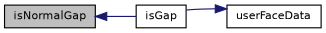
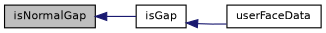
edge "isGap" -> "userFaceData": reversed
